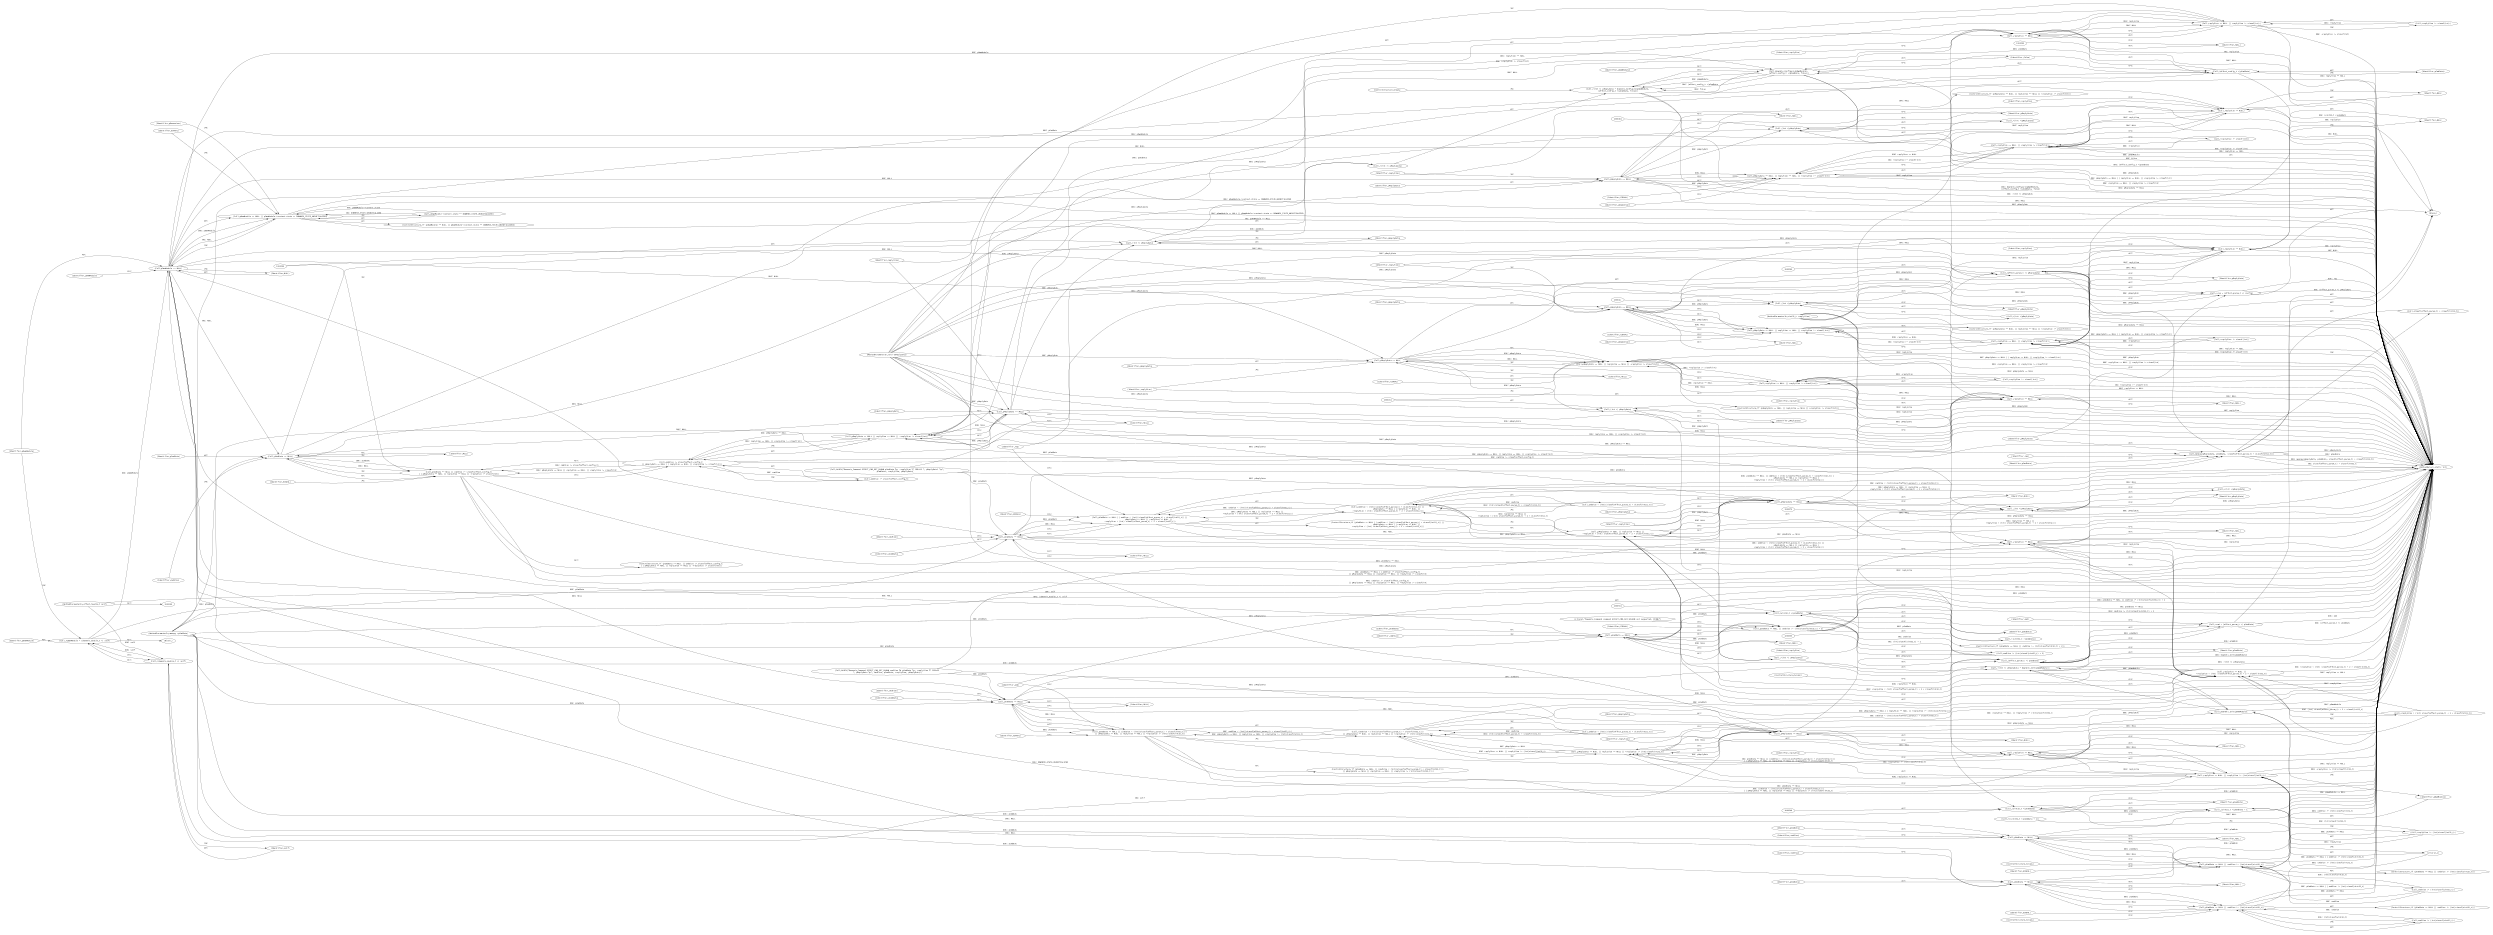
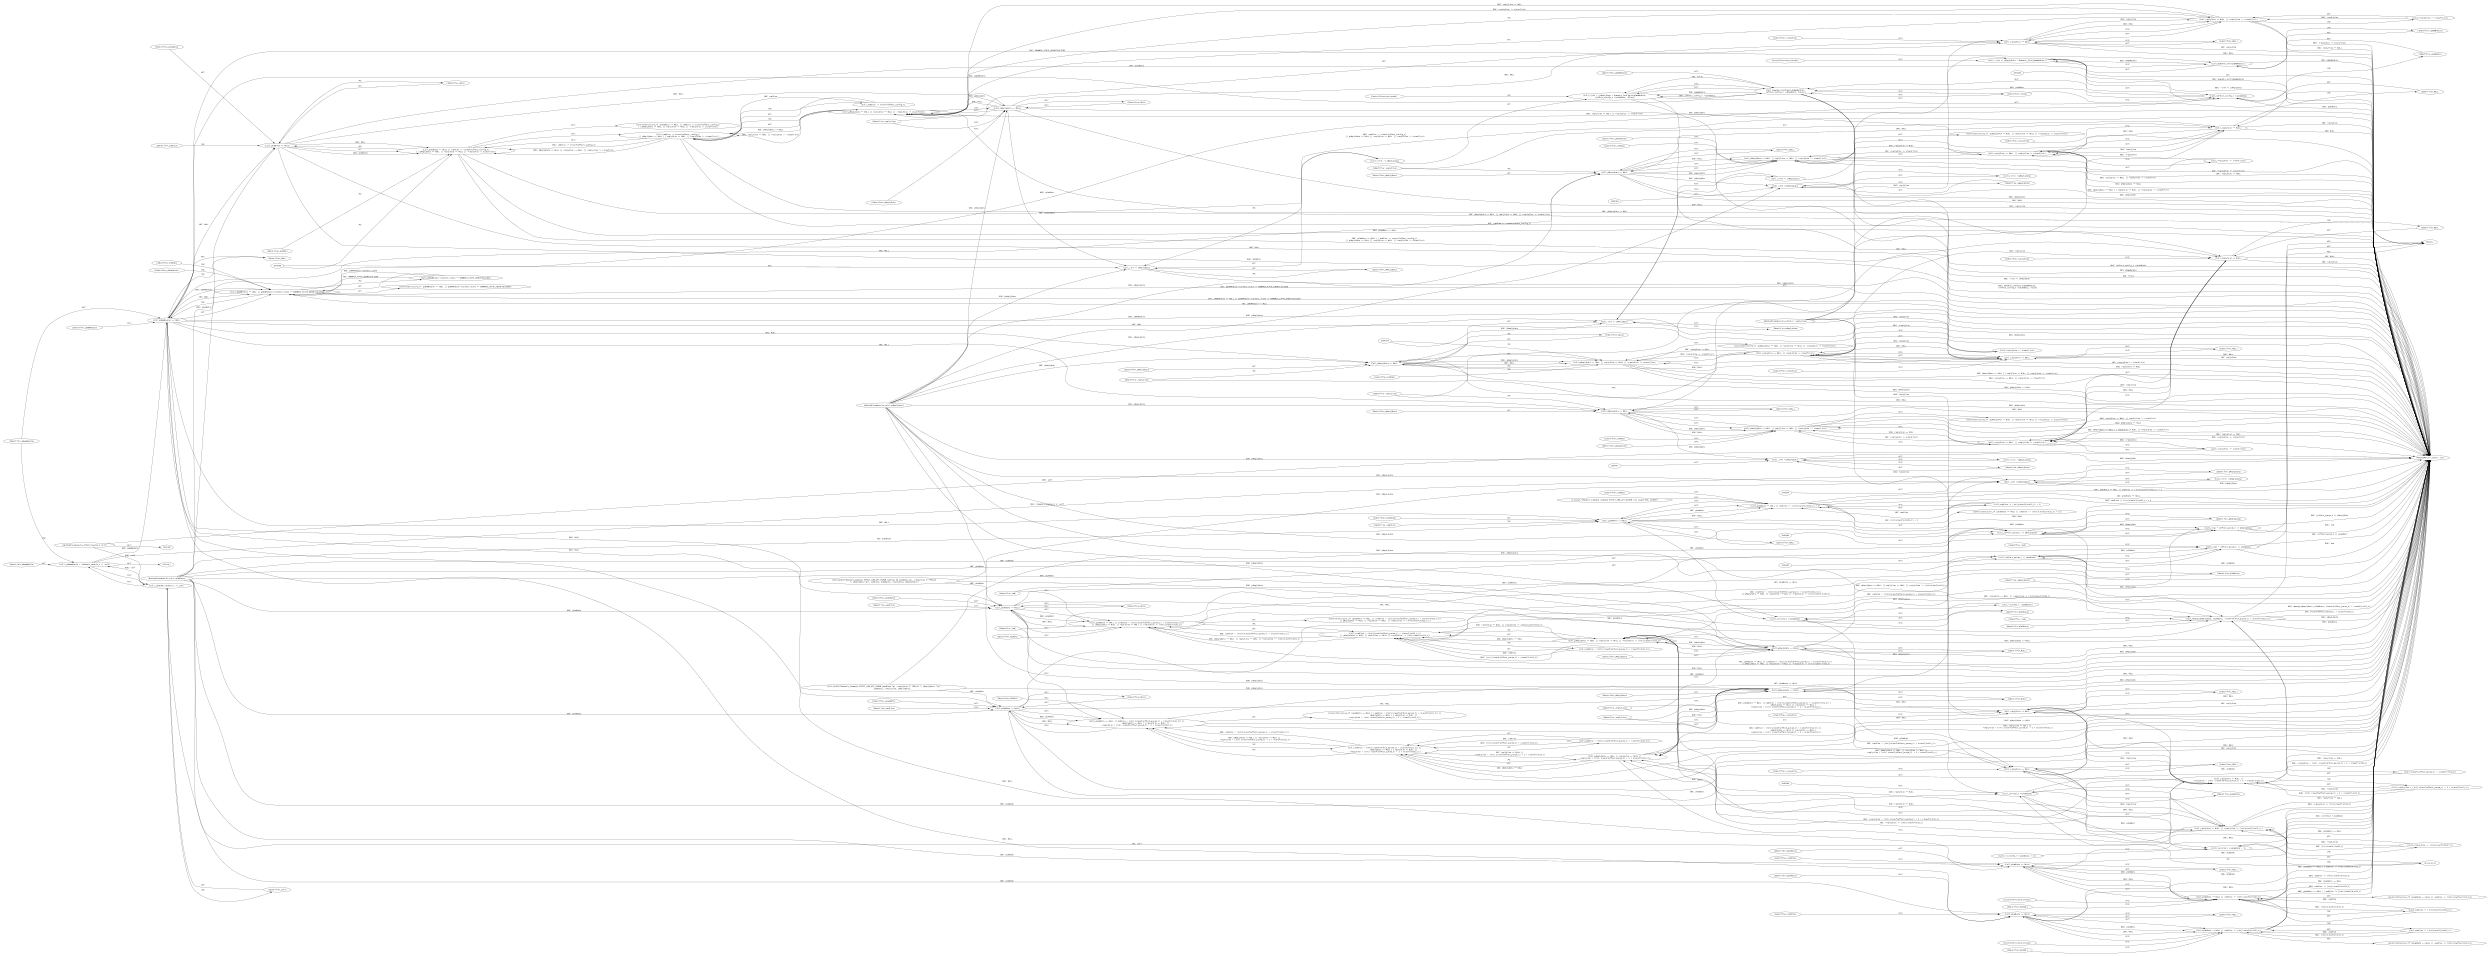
edge "(Call,(effect_config_t *)pCmdData)" -> "(MethodReturn,static int)": label "DDG: (uint32_t *)pCmdData" -> "DDG: pCmdData"
node "(Call,*rep = (effect_param_t *) config)": label "(Call,*rep = (effect_param_t *) config)" -> "(Call,*rep = (effect_param_t *) pReplyData)"
node "1000534": removed
node "(MethodParameterIn,memcpy *pCmdData)": label "(MethodParameterIn,memcpy *pCmdData)" -> "(MethodParameterIn,void *pCmdData)"
edge "(Call,(uint32_t *)pCmdData + 1)" -> "(MethodReturn,static int)": label "DDG: pDwmModule == NULL" -> "DDG: (uint32_t *)pCmdData"
